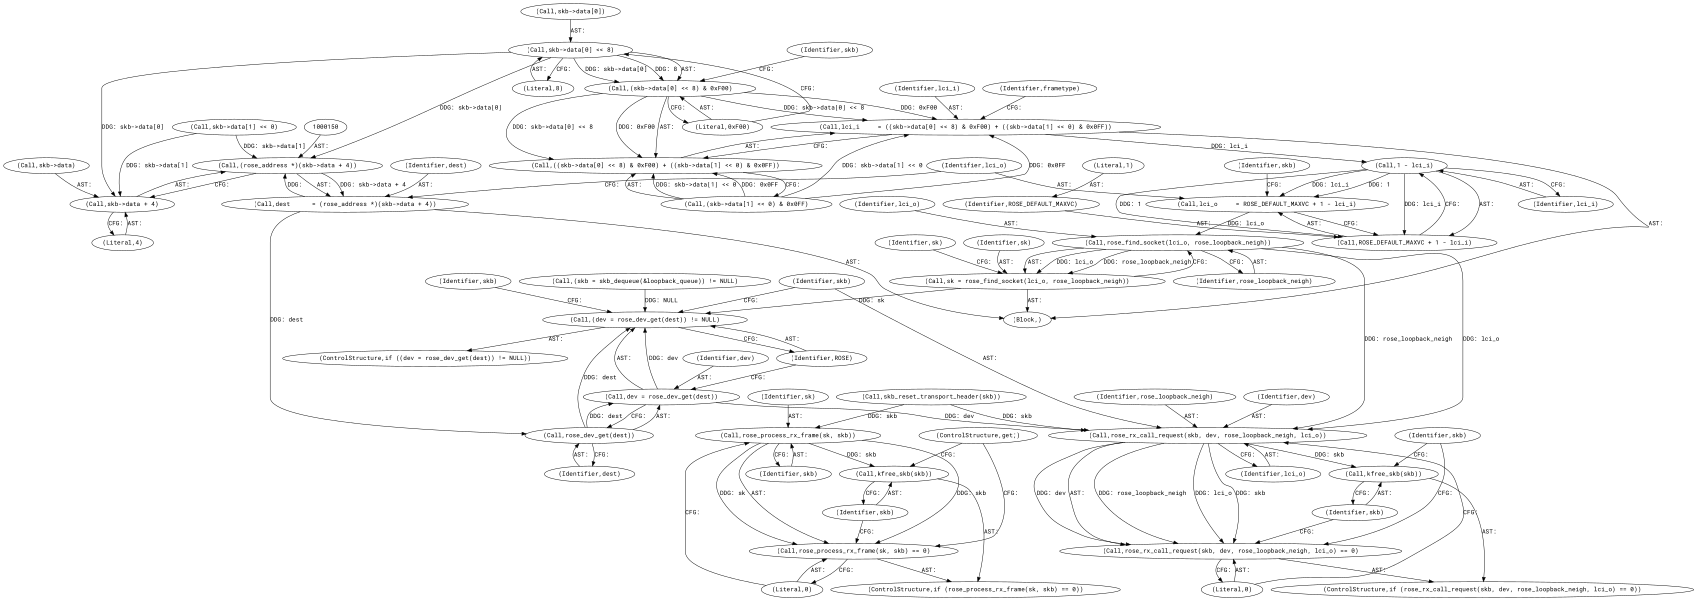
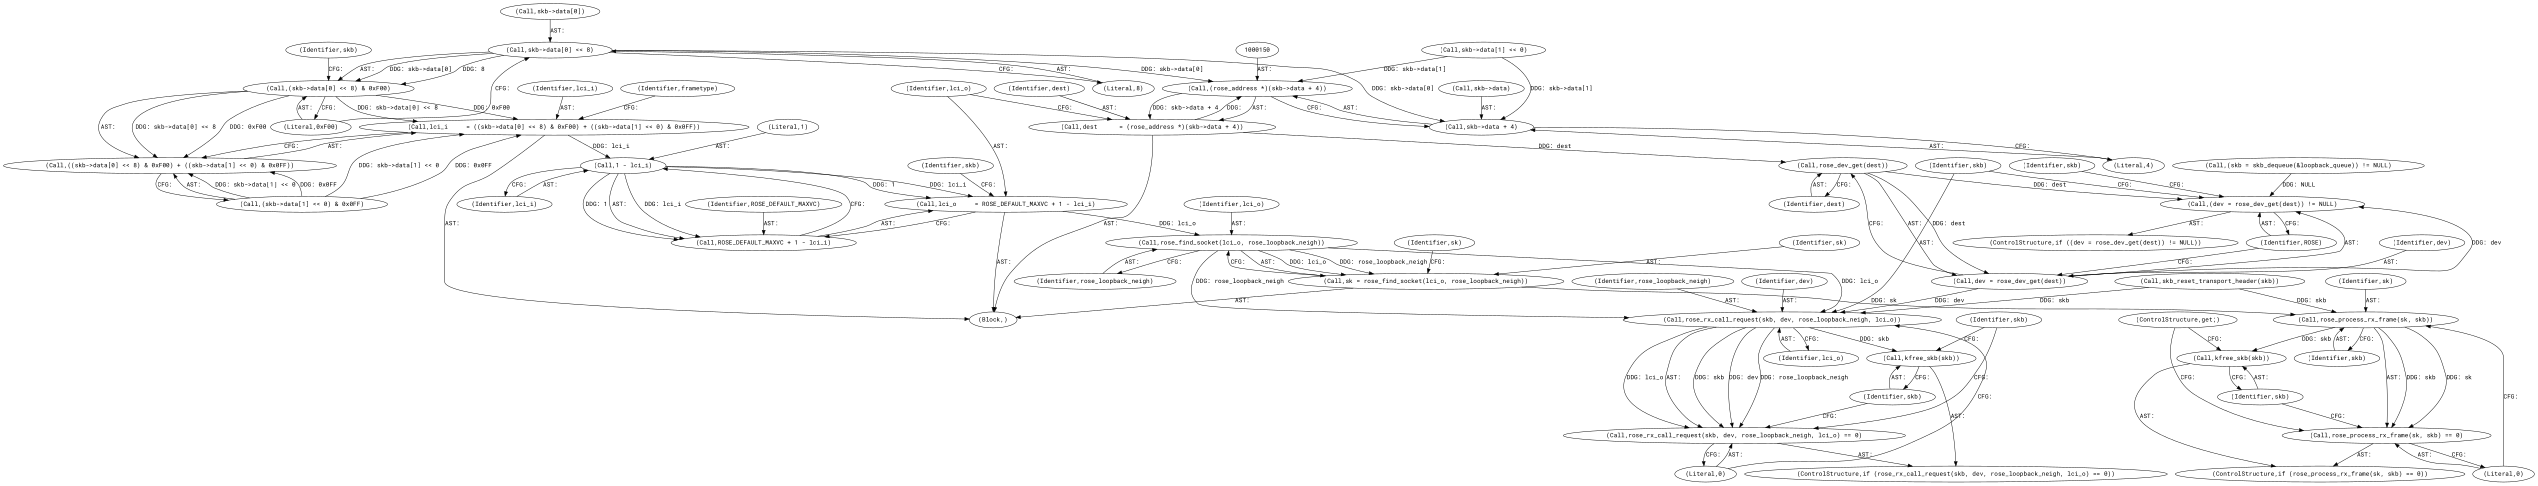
edge "(Literal,1)" -> "(Identifier,ROSE_DEFAULT_MAXVC)": now "(Literal,1)" -> "(Call,1 - lci_i)"
edge "(Call,lci_o     = ROSE_DEFAULT_MAXVC + 1 - lci_i)" -> "(Block,)": added, label "AST:"
edge "(Call,sk = rose_find_socket(lci_o, rose_loopback_neigh))" -> "(Call,(dev = rose_dev_get(dest)) != NULL)": now "(Call,sk = rose_find_socket(lci_o, rose_loopback_neigh))" -> "(Call,rose_process_rx_frame(sk, skb))"
